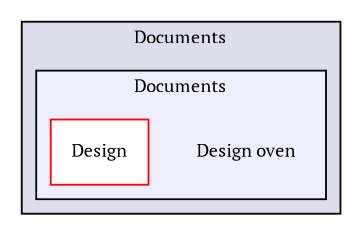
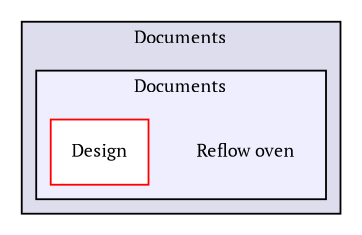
node "Design oven": label "Design oven" -> "Reflow oven"
